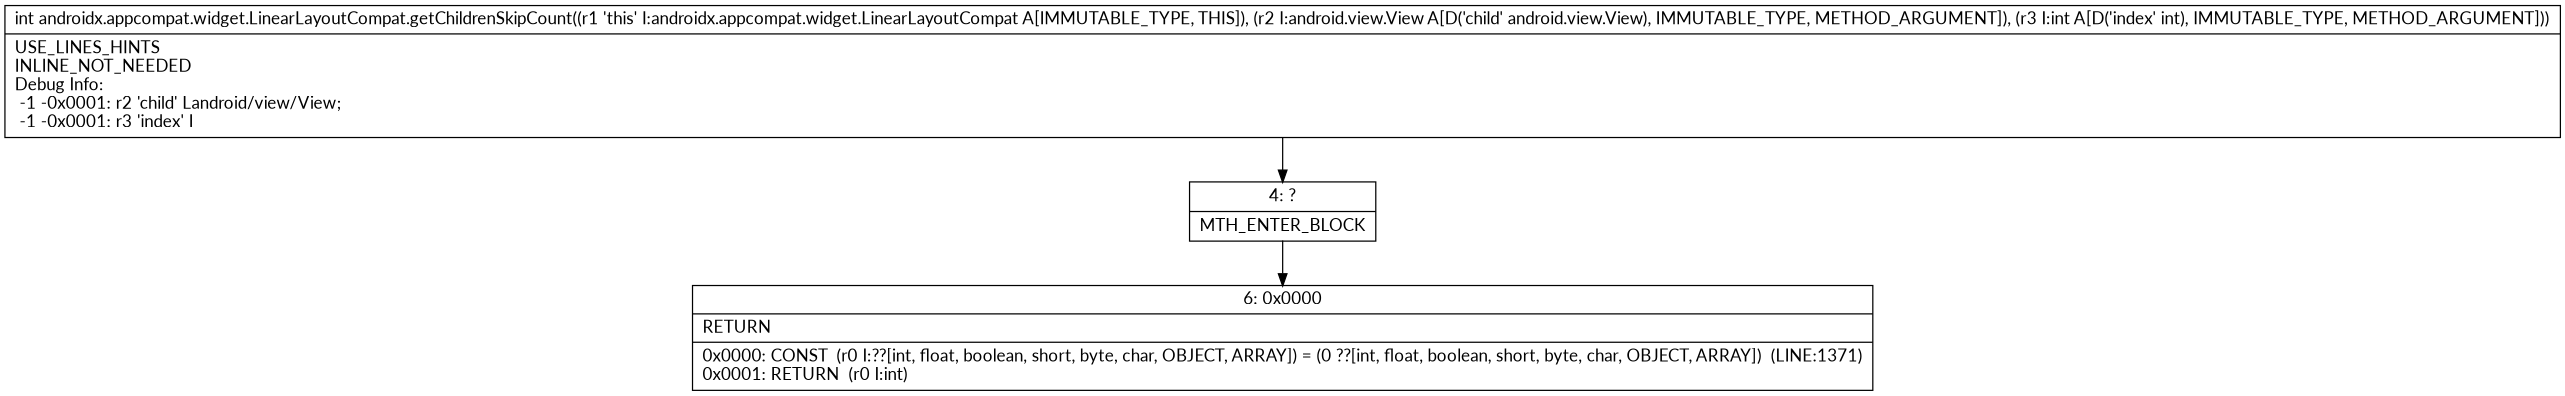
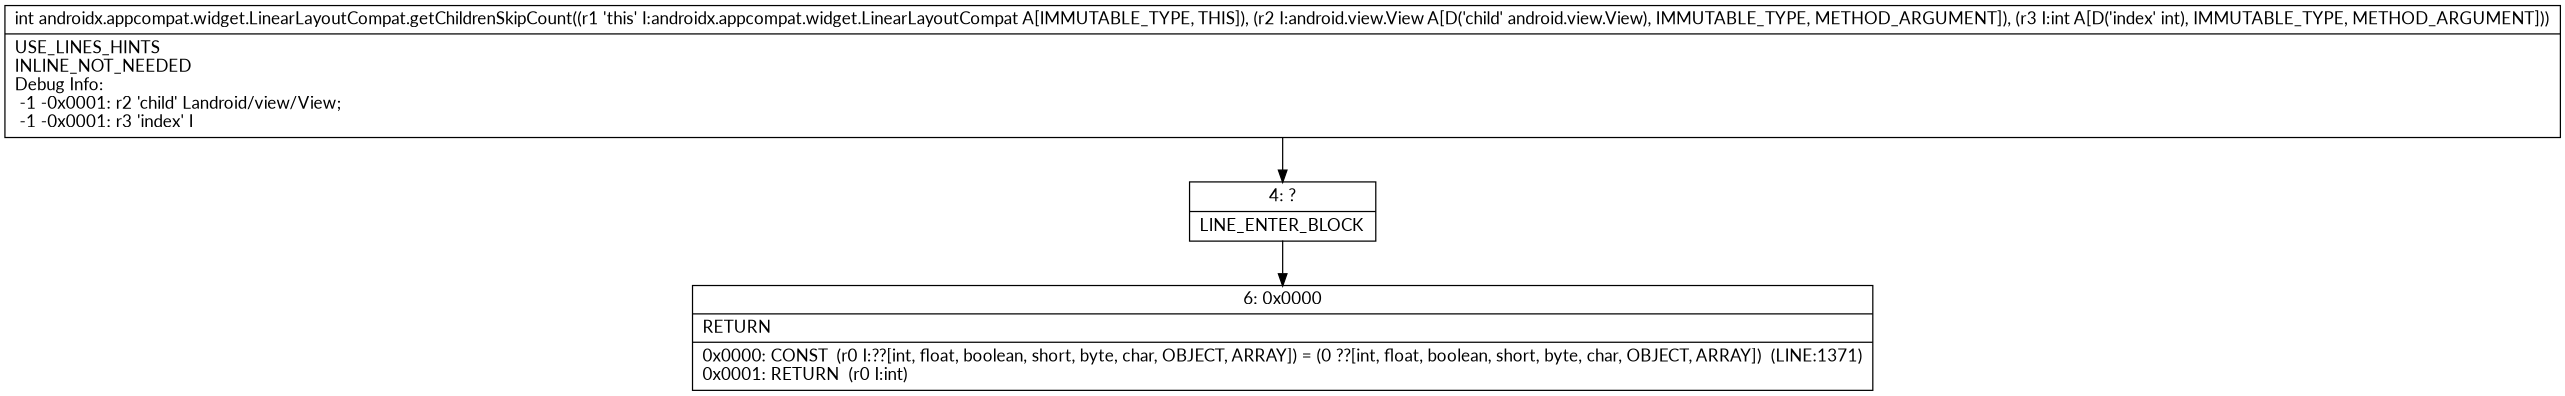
node "4: ?": text "MTH_ENTER_BLOCK" -> "LINE_ENTER_BLOCK"
